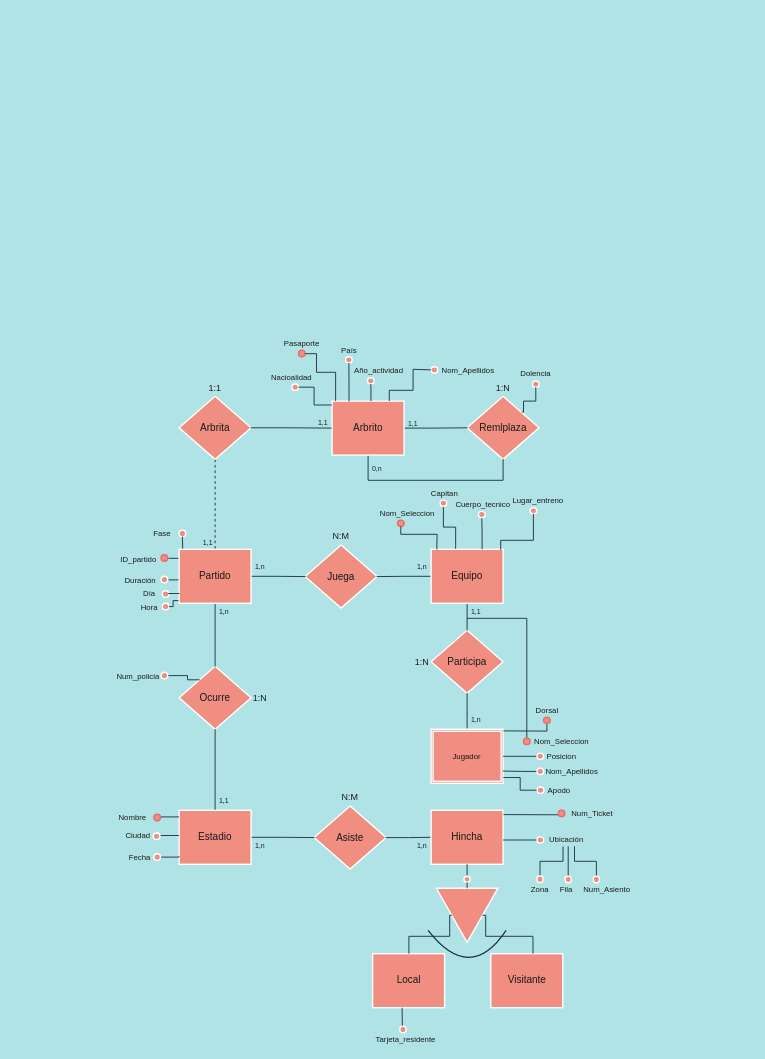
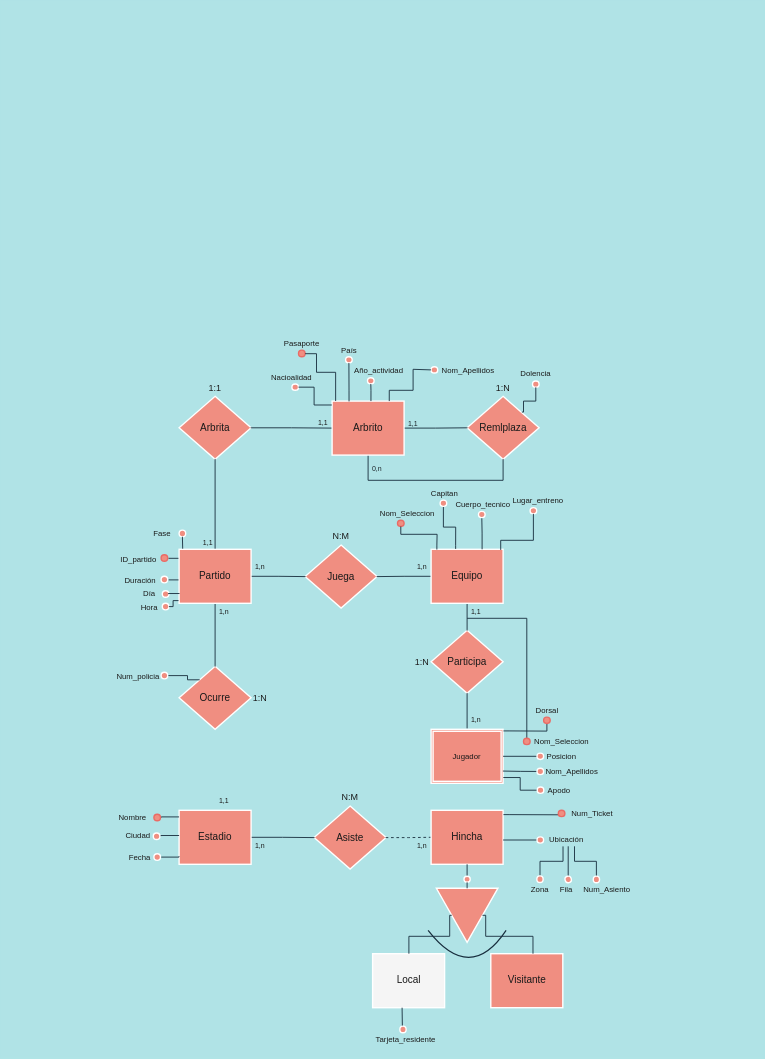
edge "Arbrita" -- "Partido": style dashed -> solid
edge "Ocurre" -- "Estadio": removed
edge "Hincha" -- "Asiste": style solid -> dashed
node "Local": fillcolor #f08e81 -> #f5f5f5
